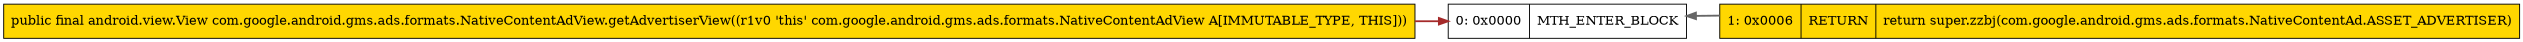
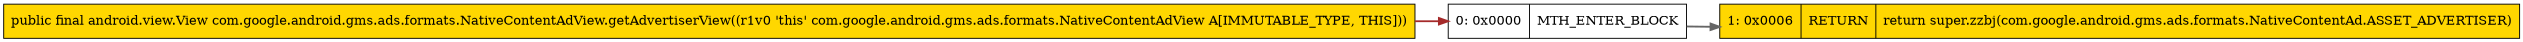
edge "1: 0x0006" -> "0: 0x0000": reversed
